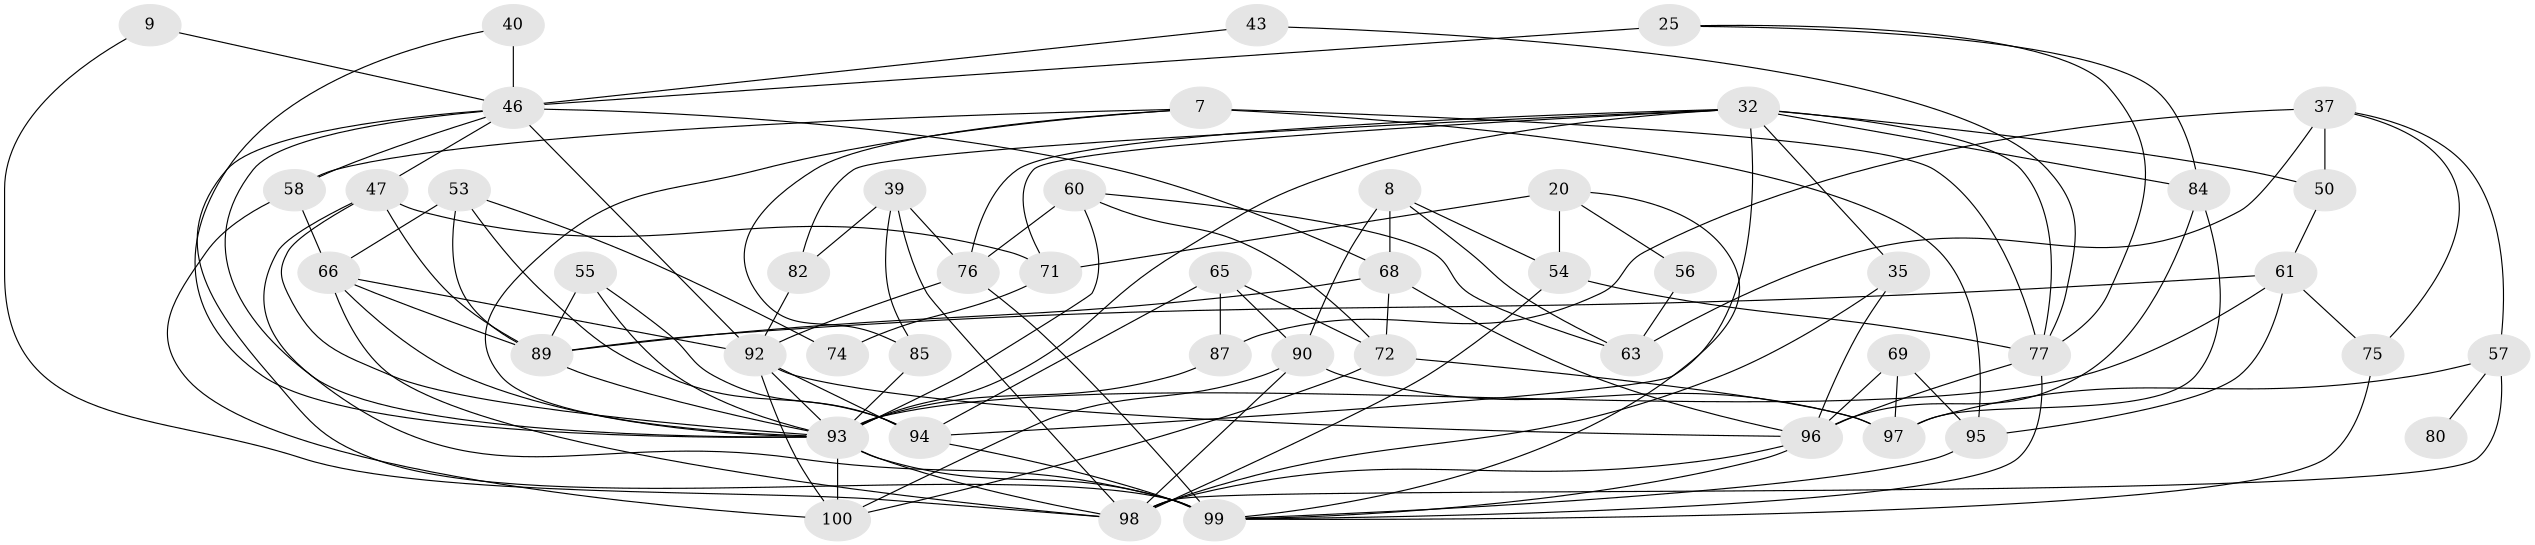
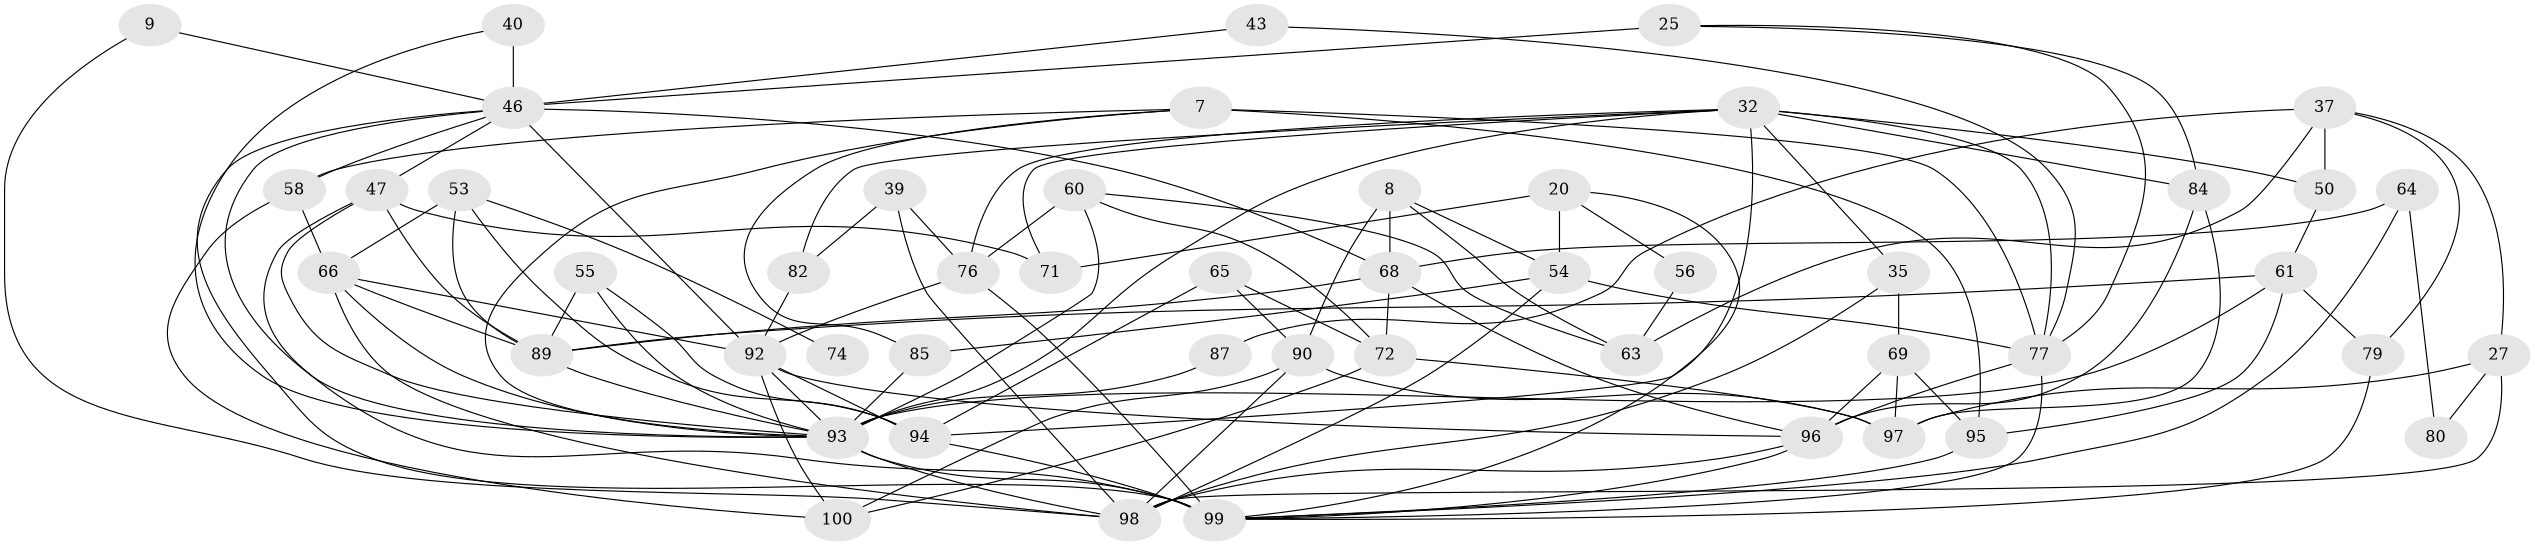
node "64": added
edge "39" -- "85": now "54" -- "85"
edge "71" -- "74": removed
edge "65" -- "87": removed
edge "35" -- "96": now "35" -- "69"
node "75": label "75" -> "79"
node "57": label "57" -> "27"
edge "93" -- "100": removed
